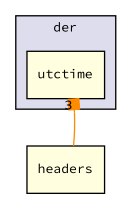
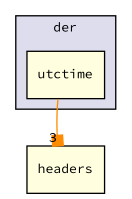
edge "headers" -> "utctime": reversed
